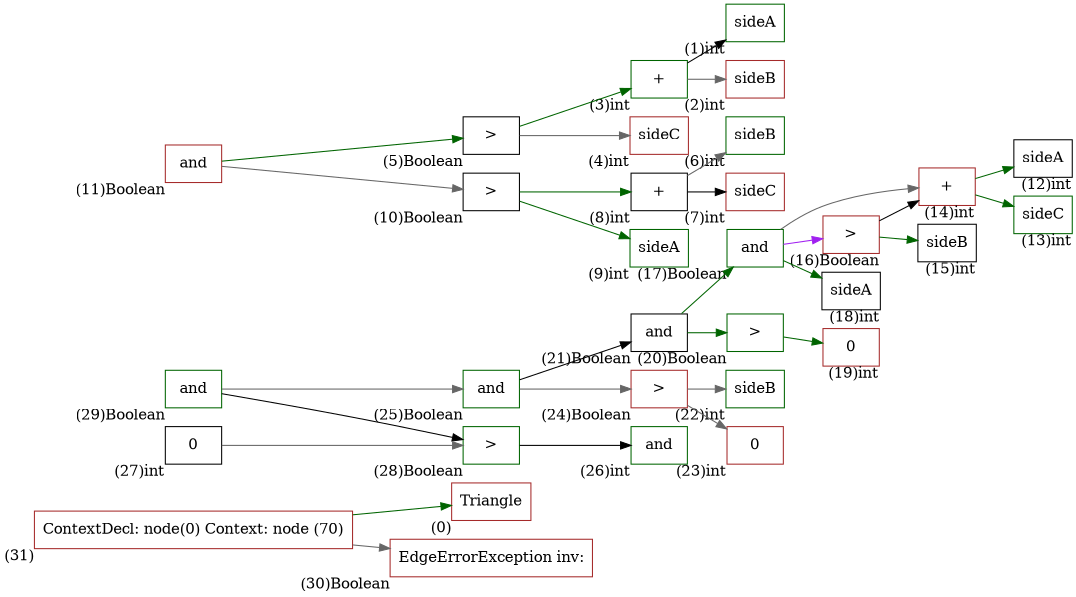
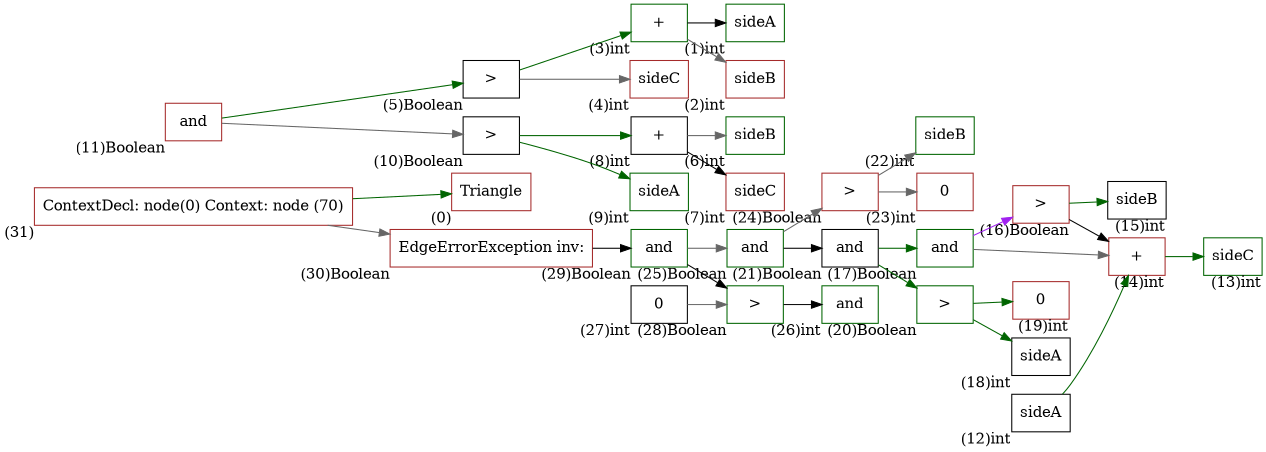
edge "+ (14)int" -> "sideA (12)int": reversed
edge "EdgeErrorException inv: (30)Boolean" -> "and (29)Boolean": added
edge "and (17)Boolean" -> "sideA (18)int": now "> (20)Boolean" -> "sideA (18)int"
